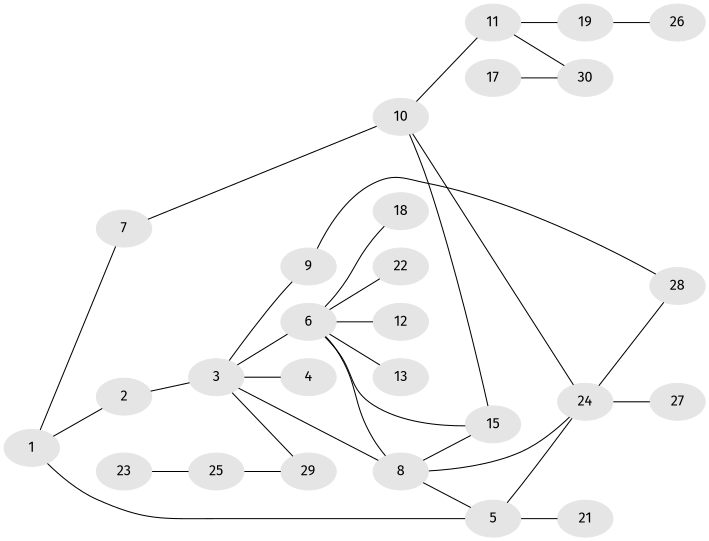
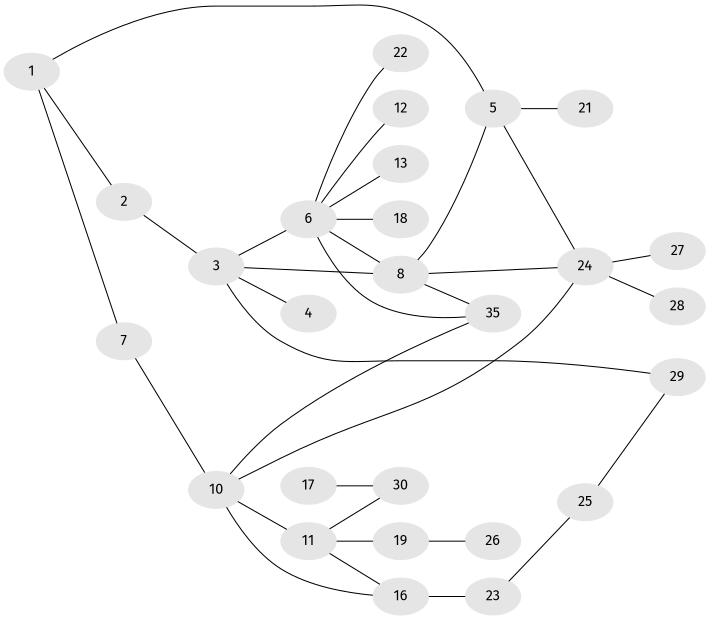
node "9": removed
node "15": label "15" -> "35"
node "16": added
